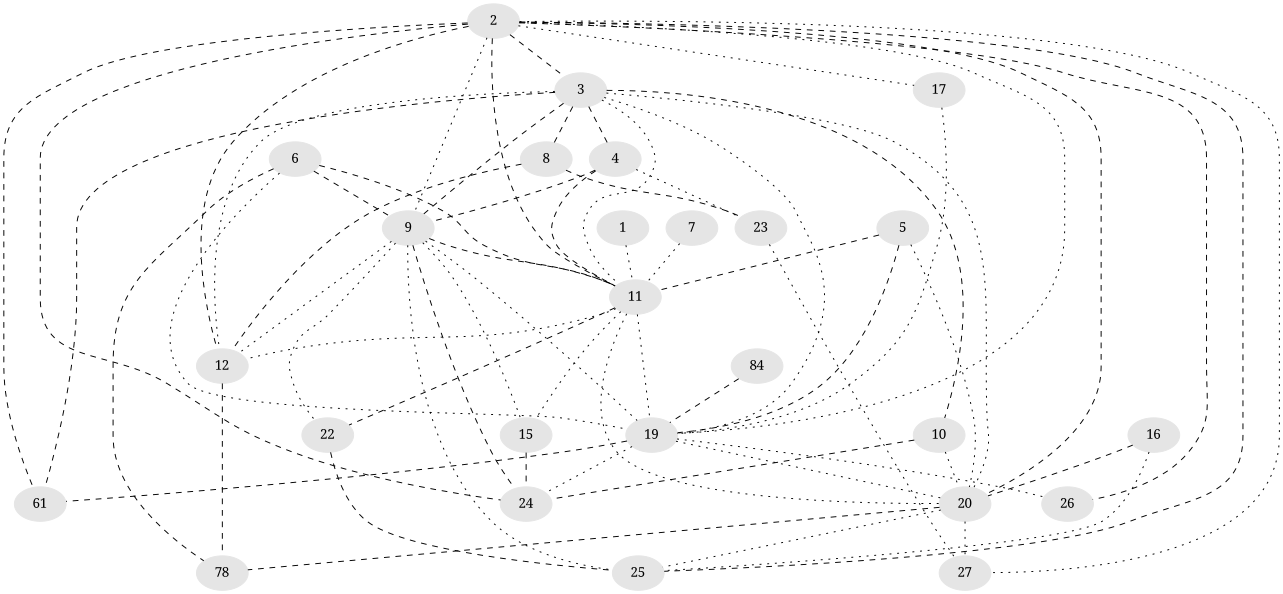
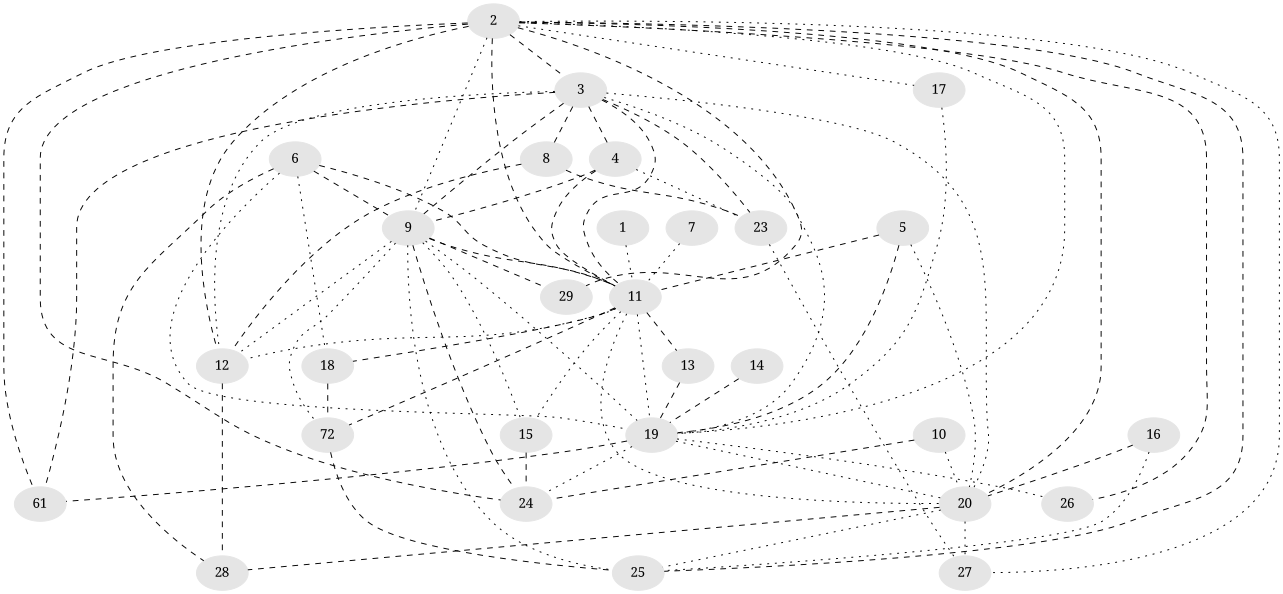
edge "3" -- "10": now "3" -- "23"
edge "3" -- "11": style dotted -> dashed
node "29": added
node "18": added
node "13": added
node "84": label "84" -> "14"
node "22": label "22" -> "72"
node "78": label "78" -> "28"
